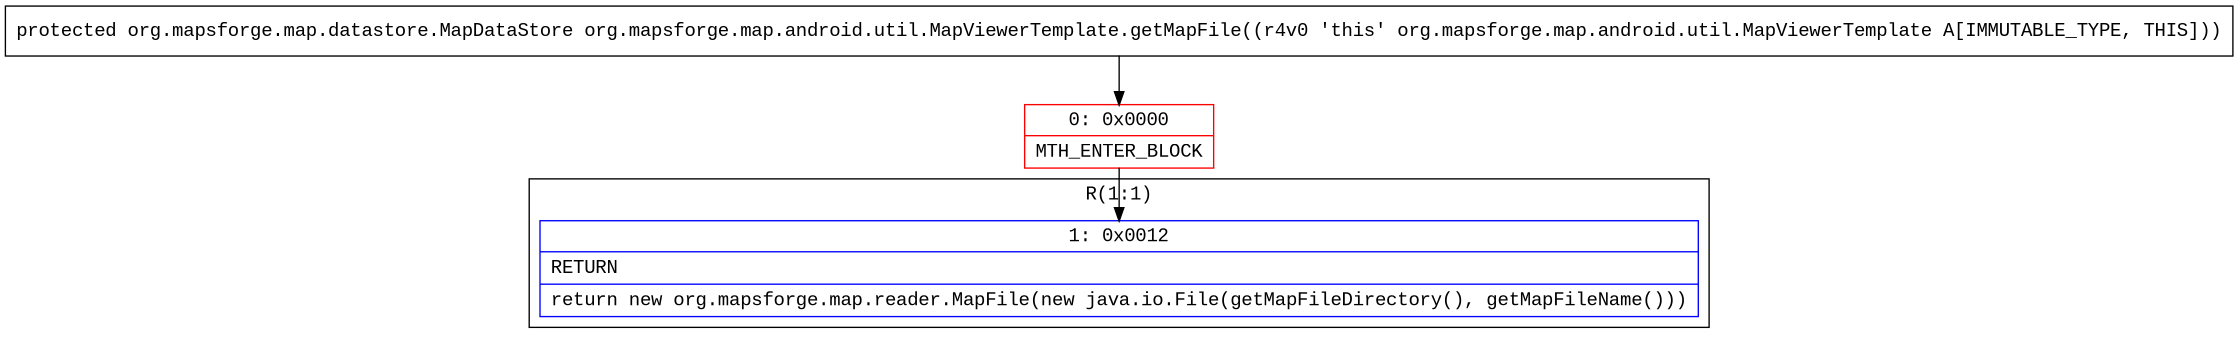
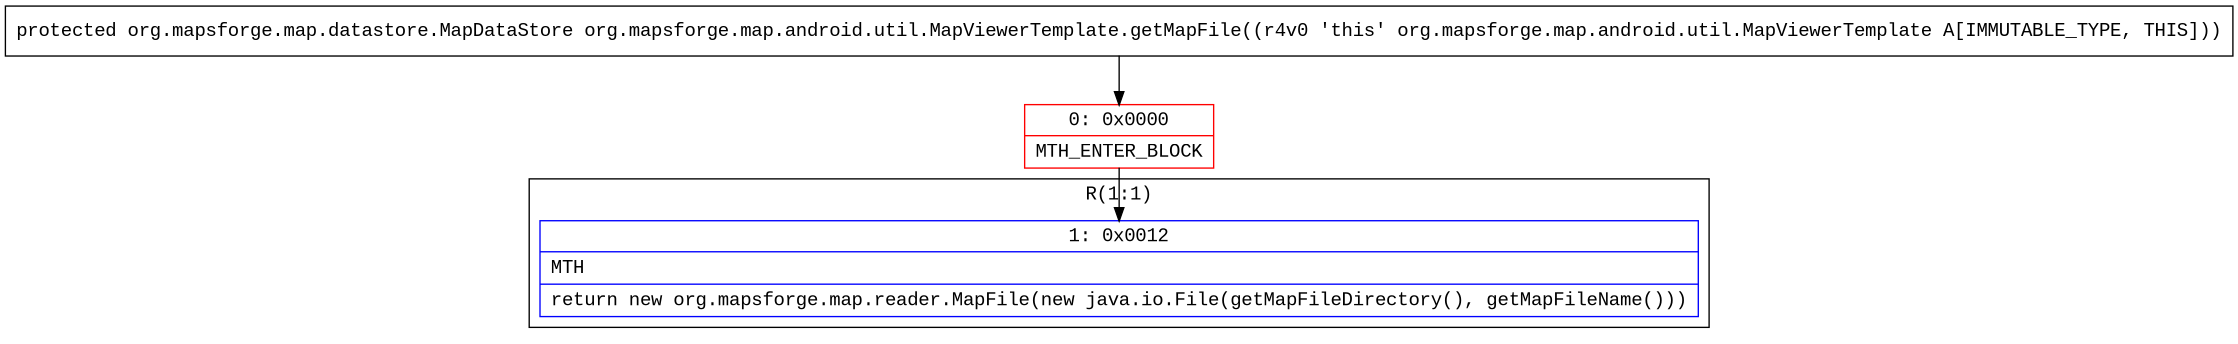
node "1: 0x0012": text "RETURN" -> "MTH"
